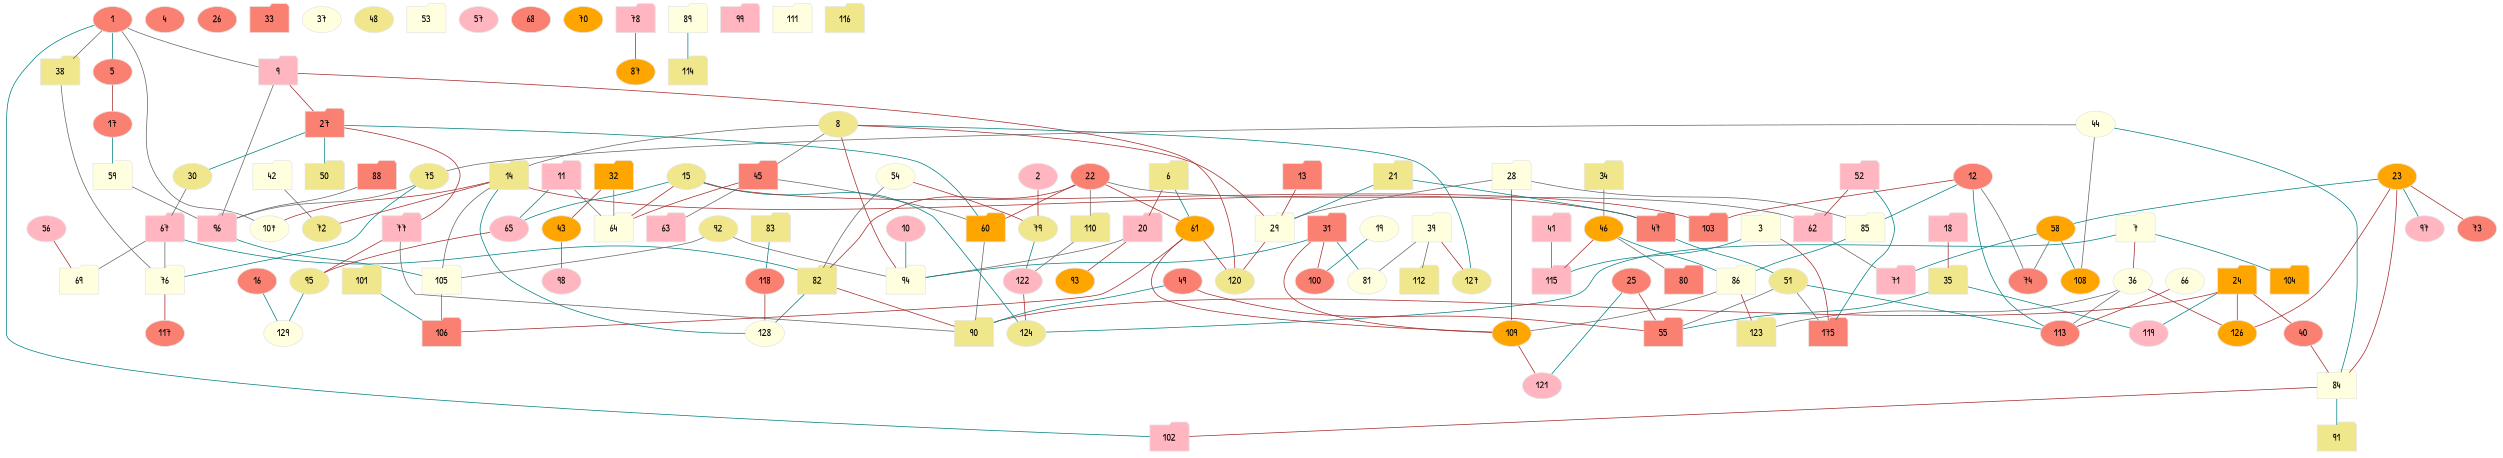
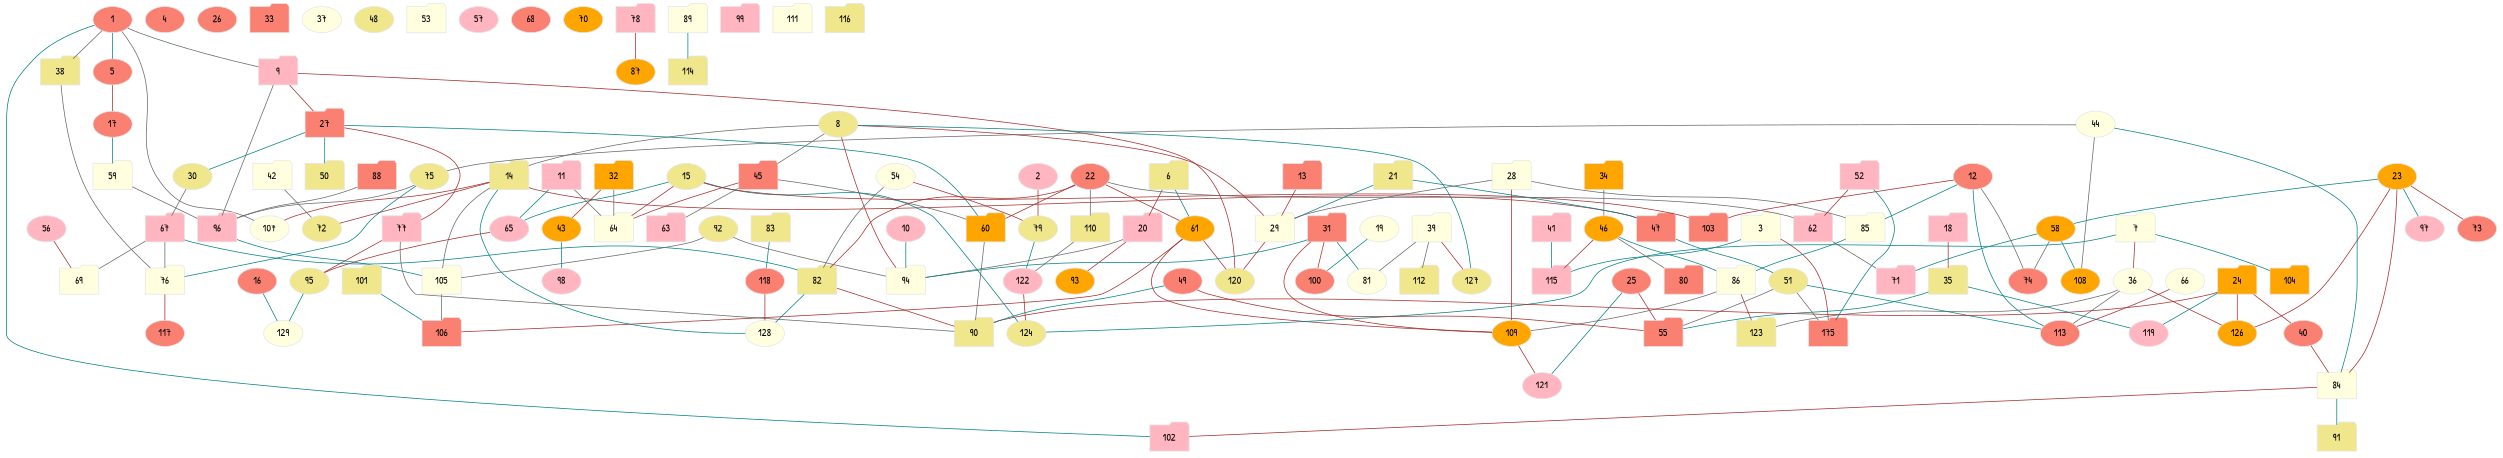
node "34": fillcolor khaki -> orange
